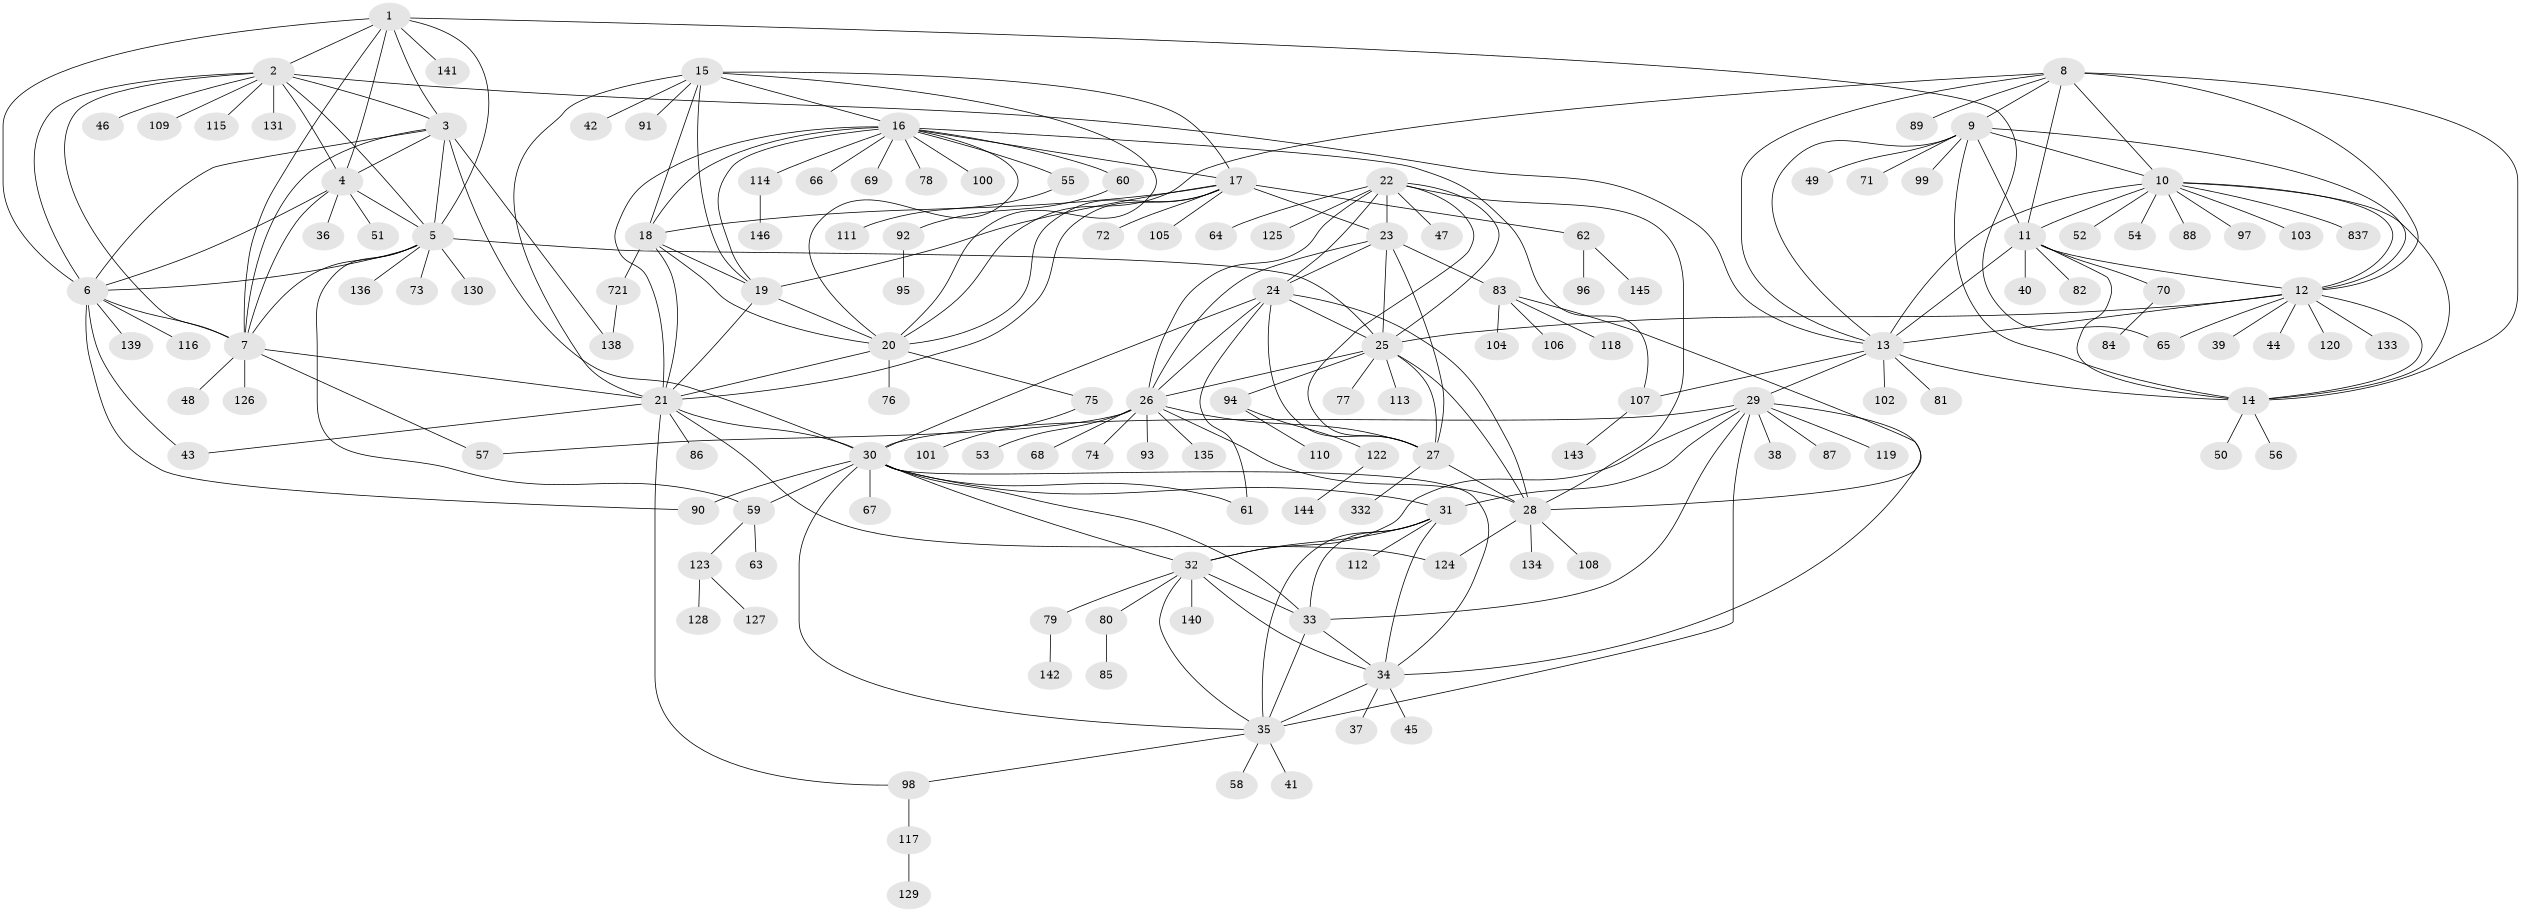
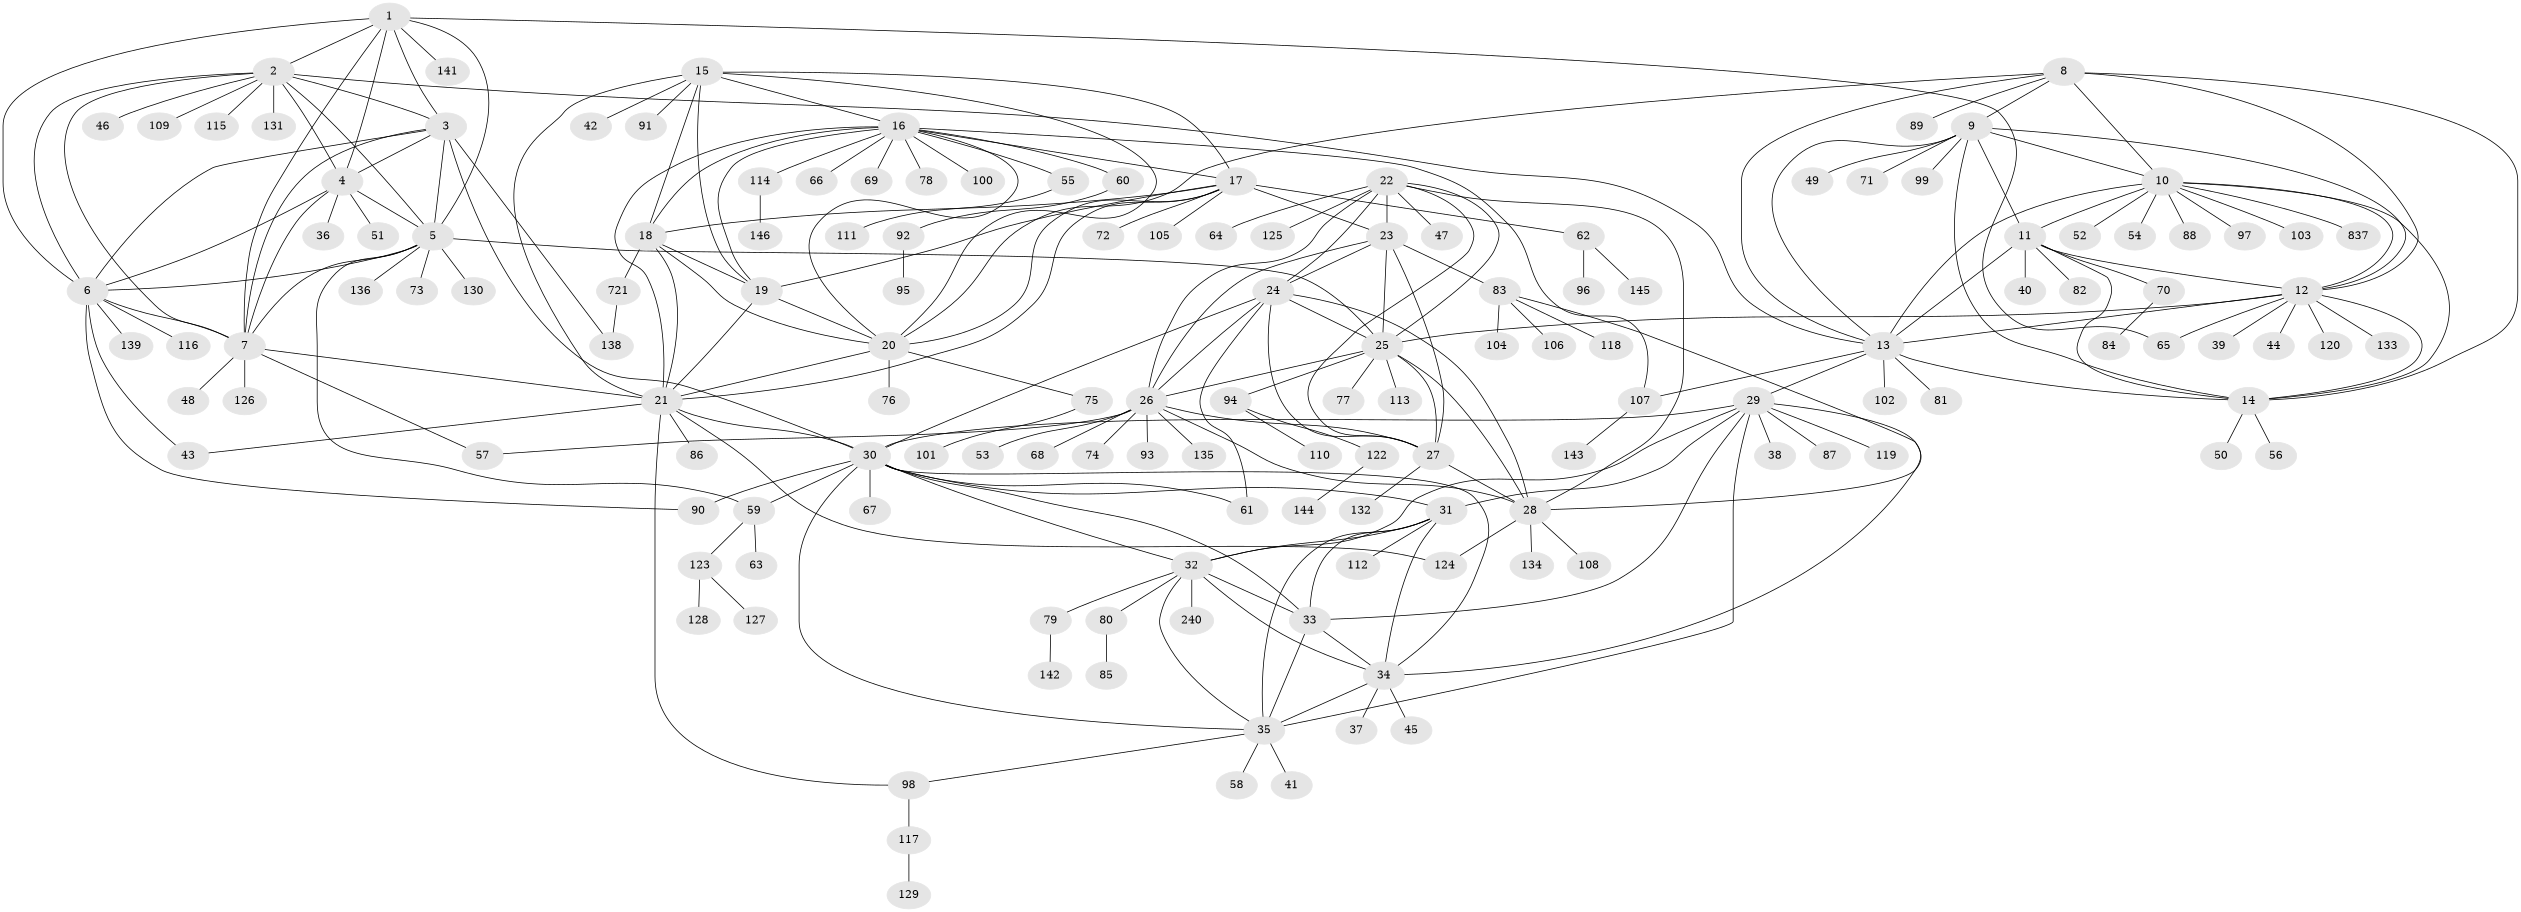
edge "8" -- "11": removed
node "332": label "332" -> "132"
node "140": label "140" -> "240"
